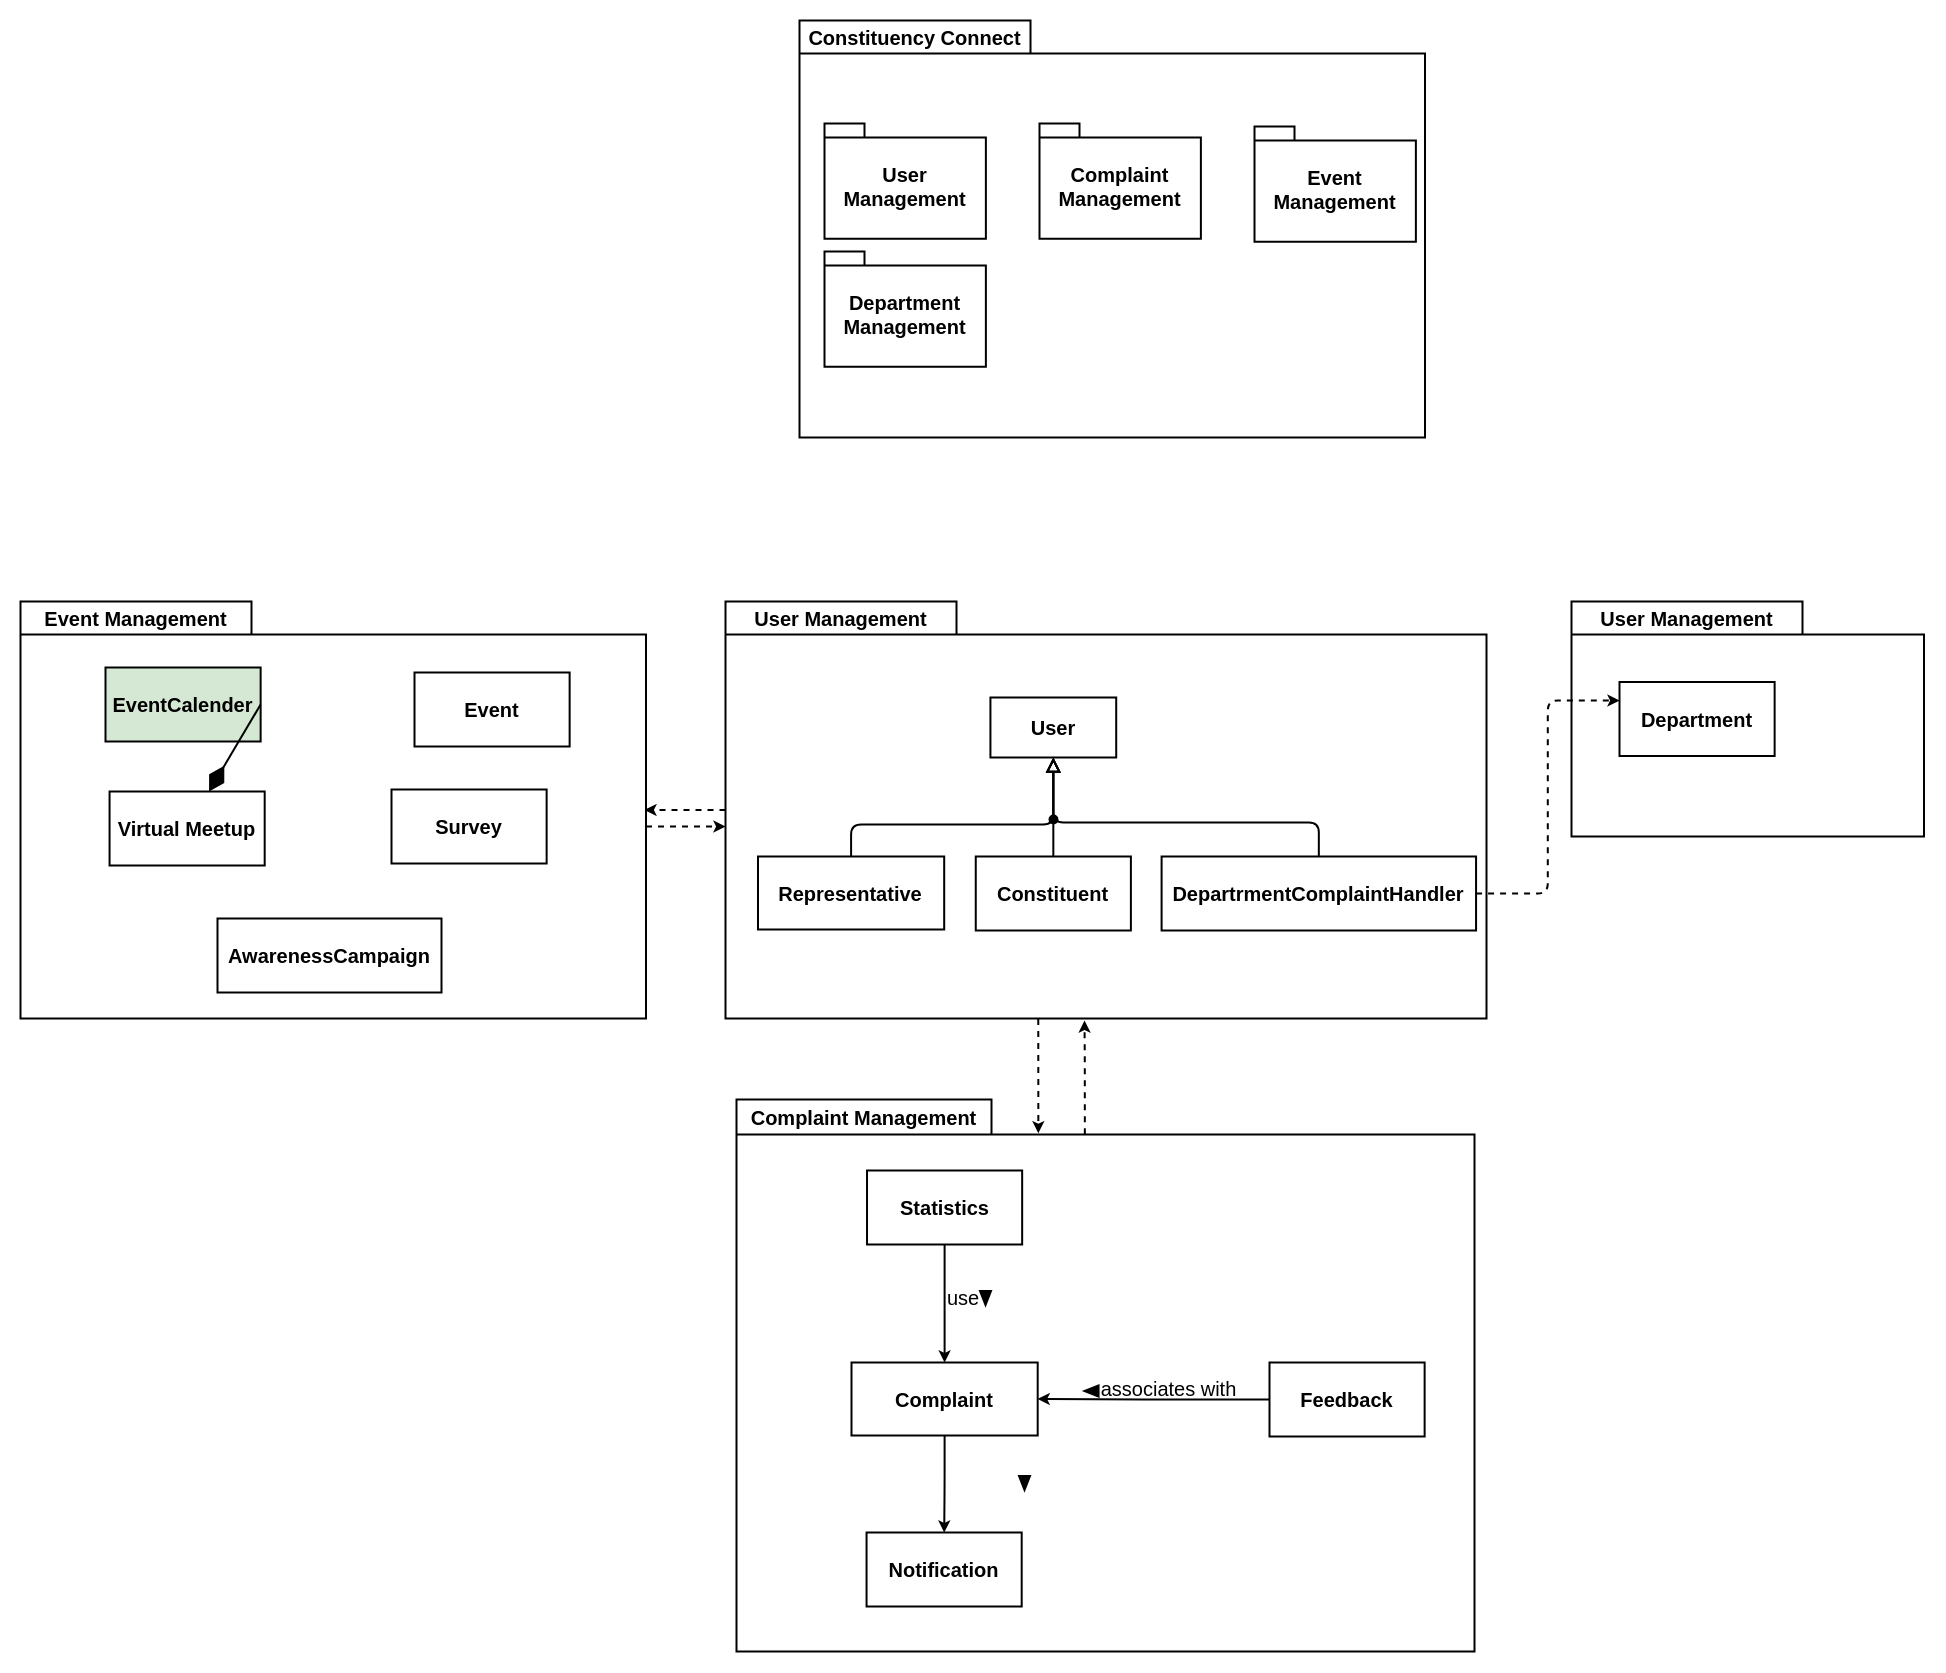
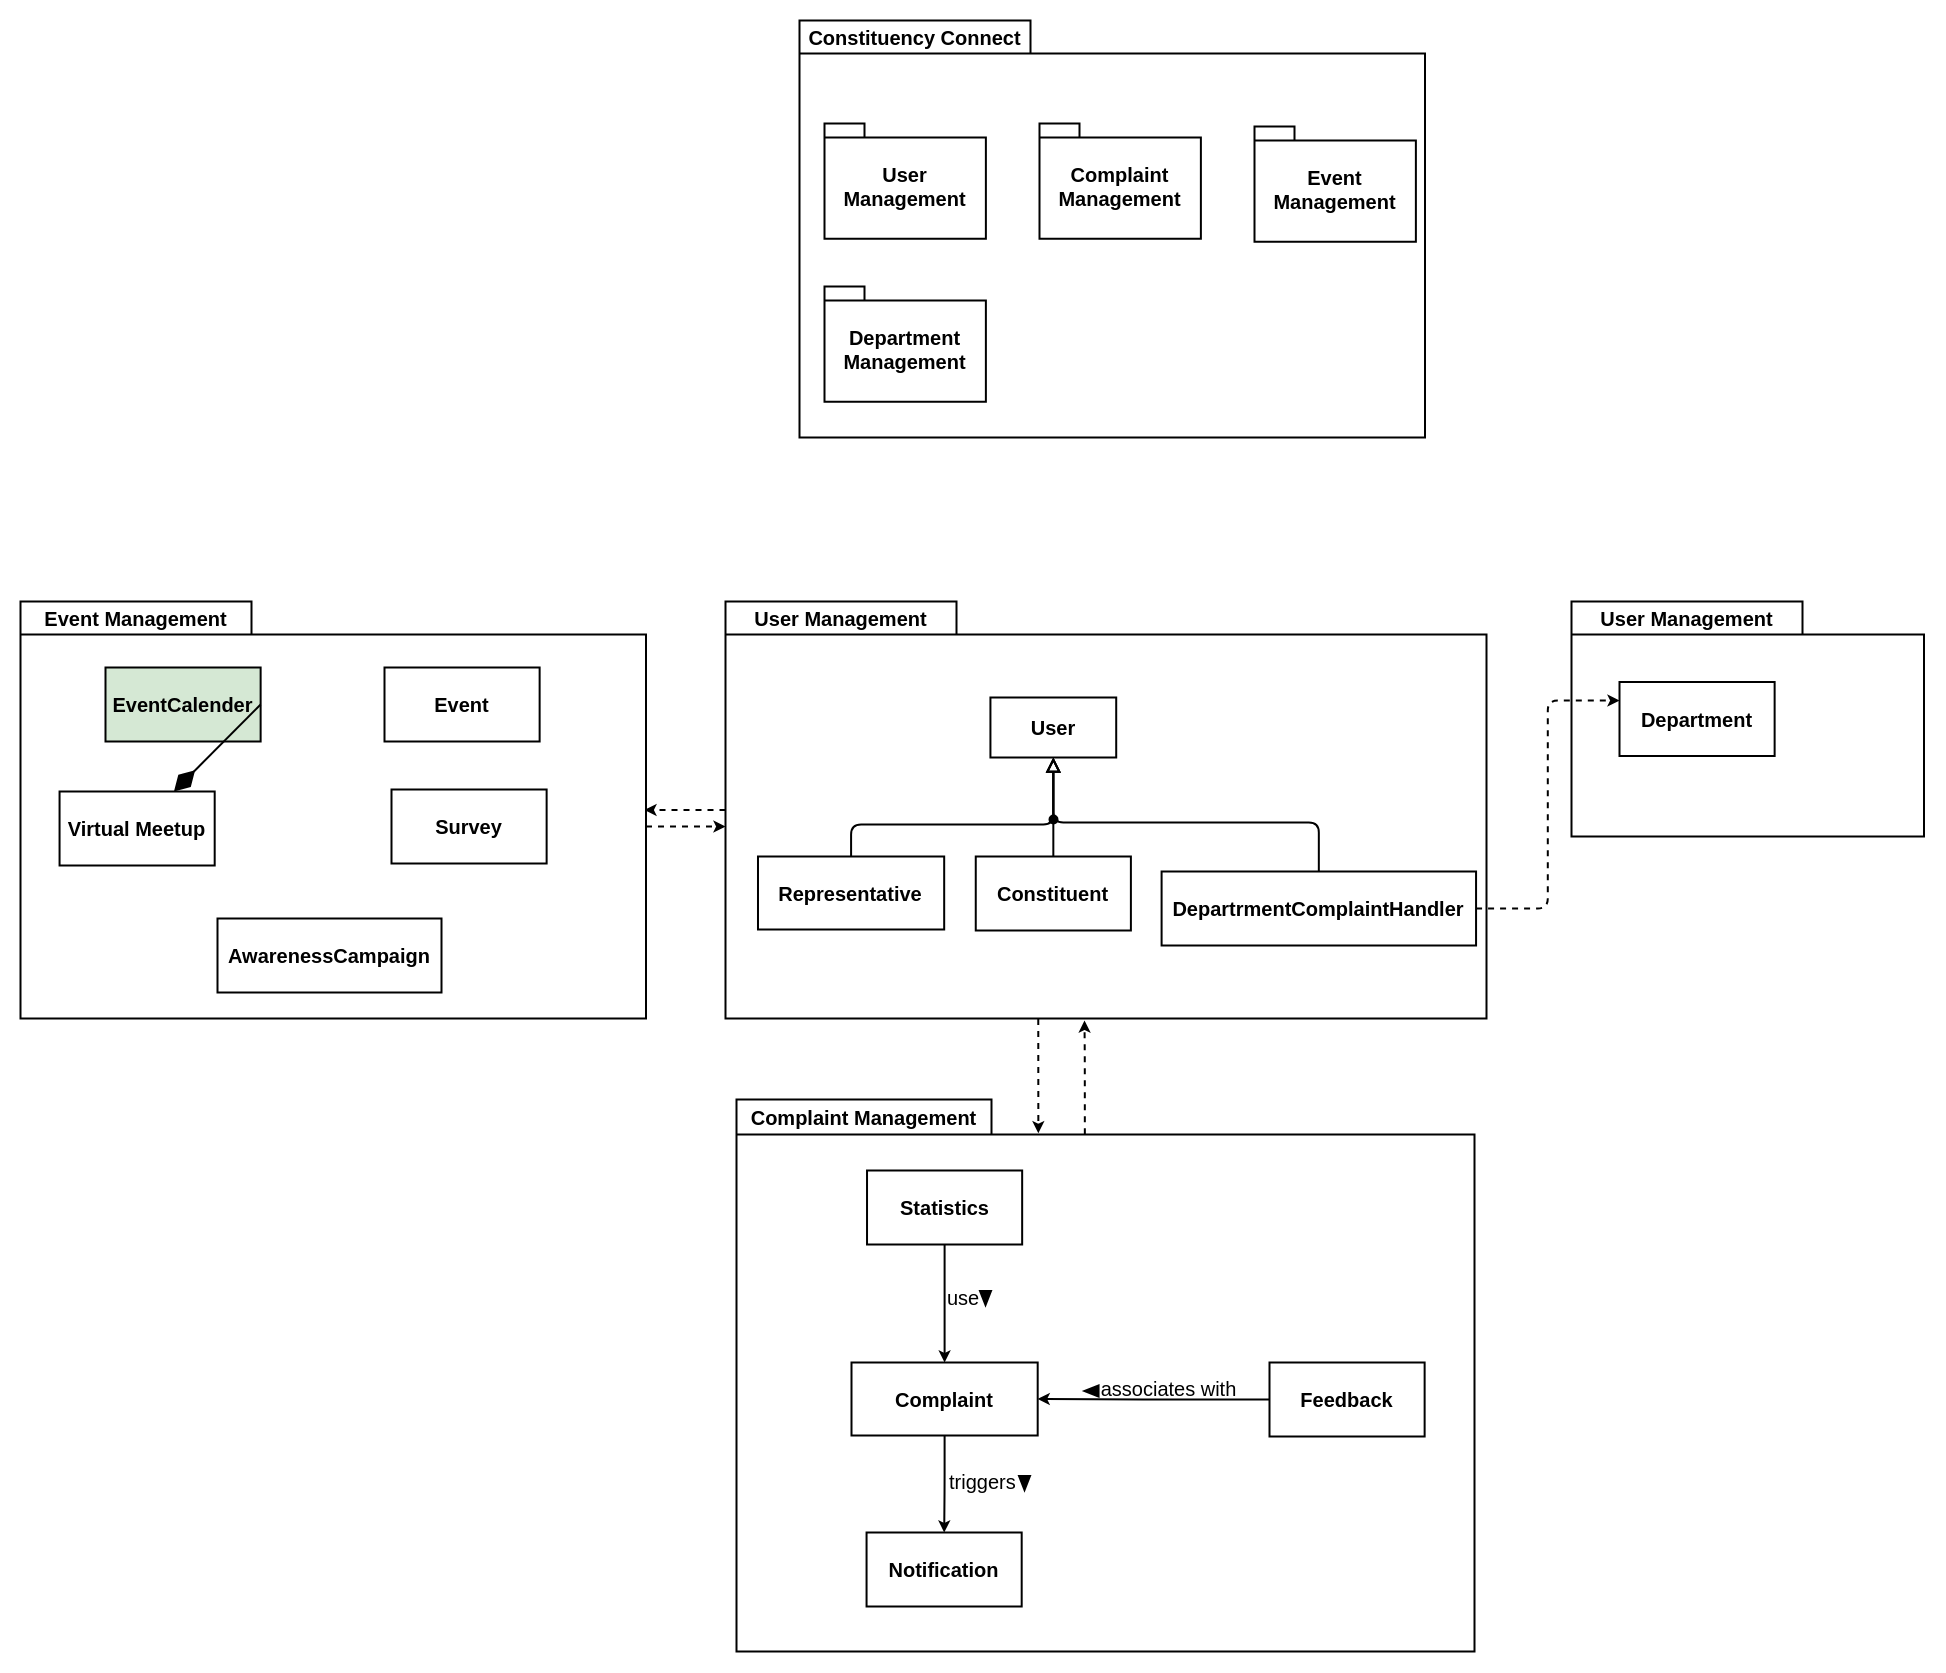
node "Department Management": moved (905, 309) -> (905, 344)
node "Event": moved (492, 710) -> (462, 705)
node "Virtual Meetup": moved (187, 829) -> (137, 829)
node "DepartrmentComplaintHandler": moved (1319, 894) -> (1319, 909)
node "triggers": added
